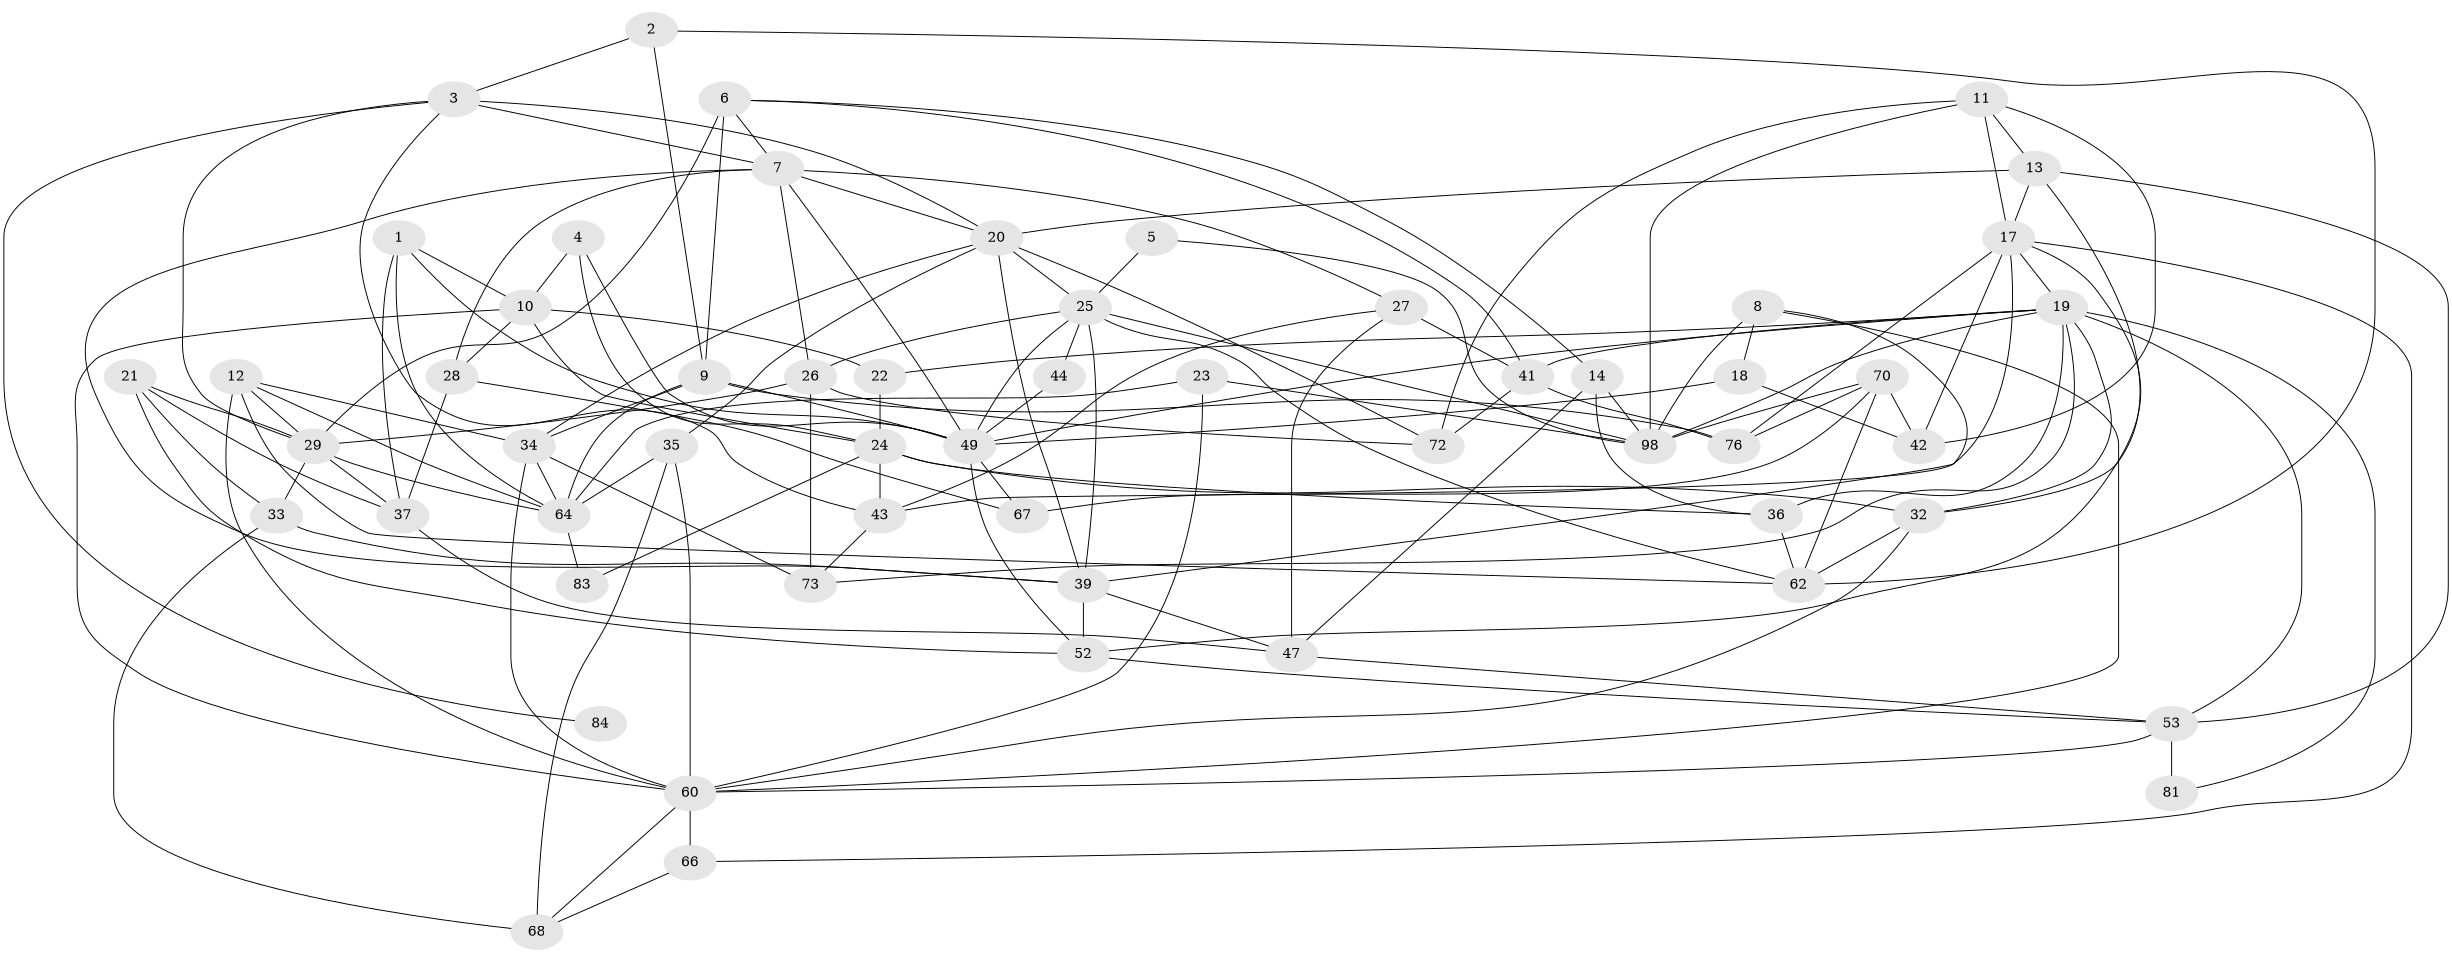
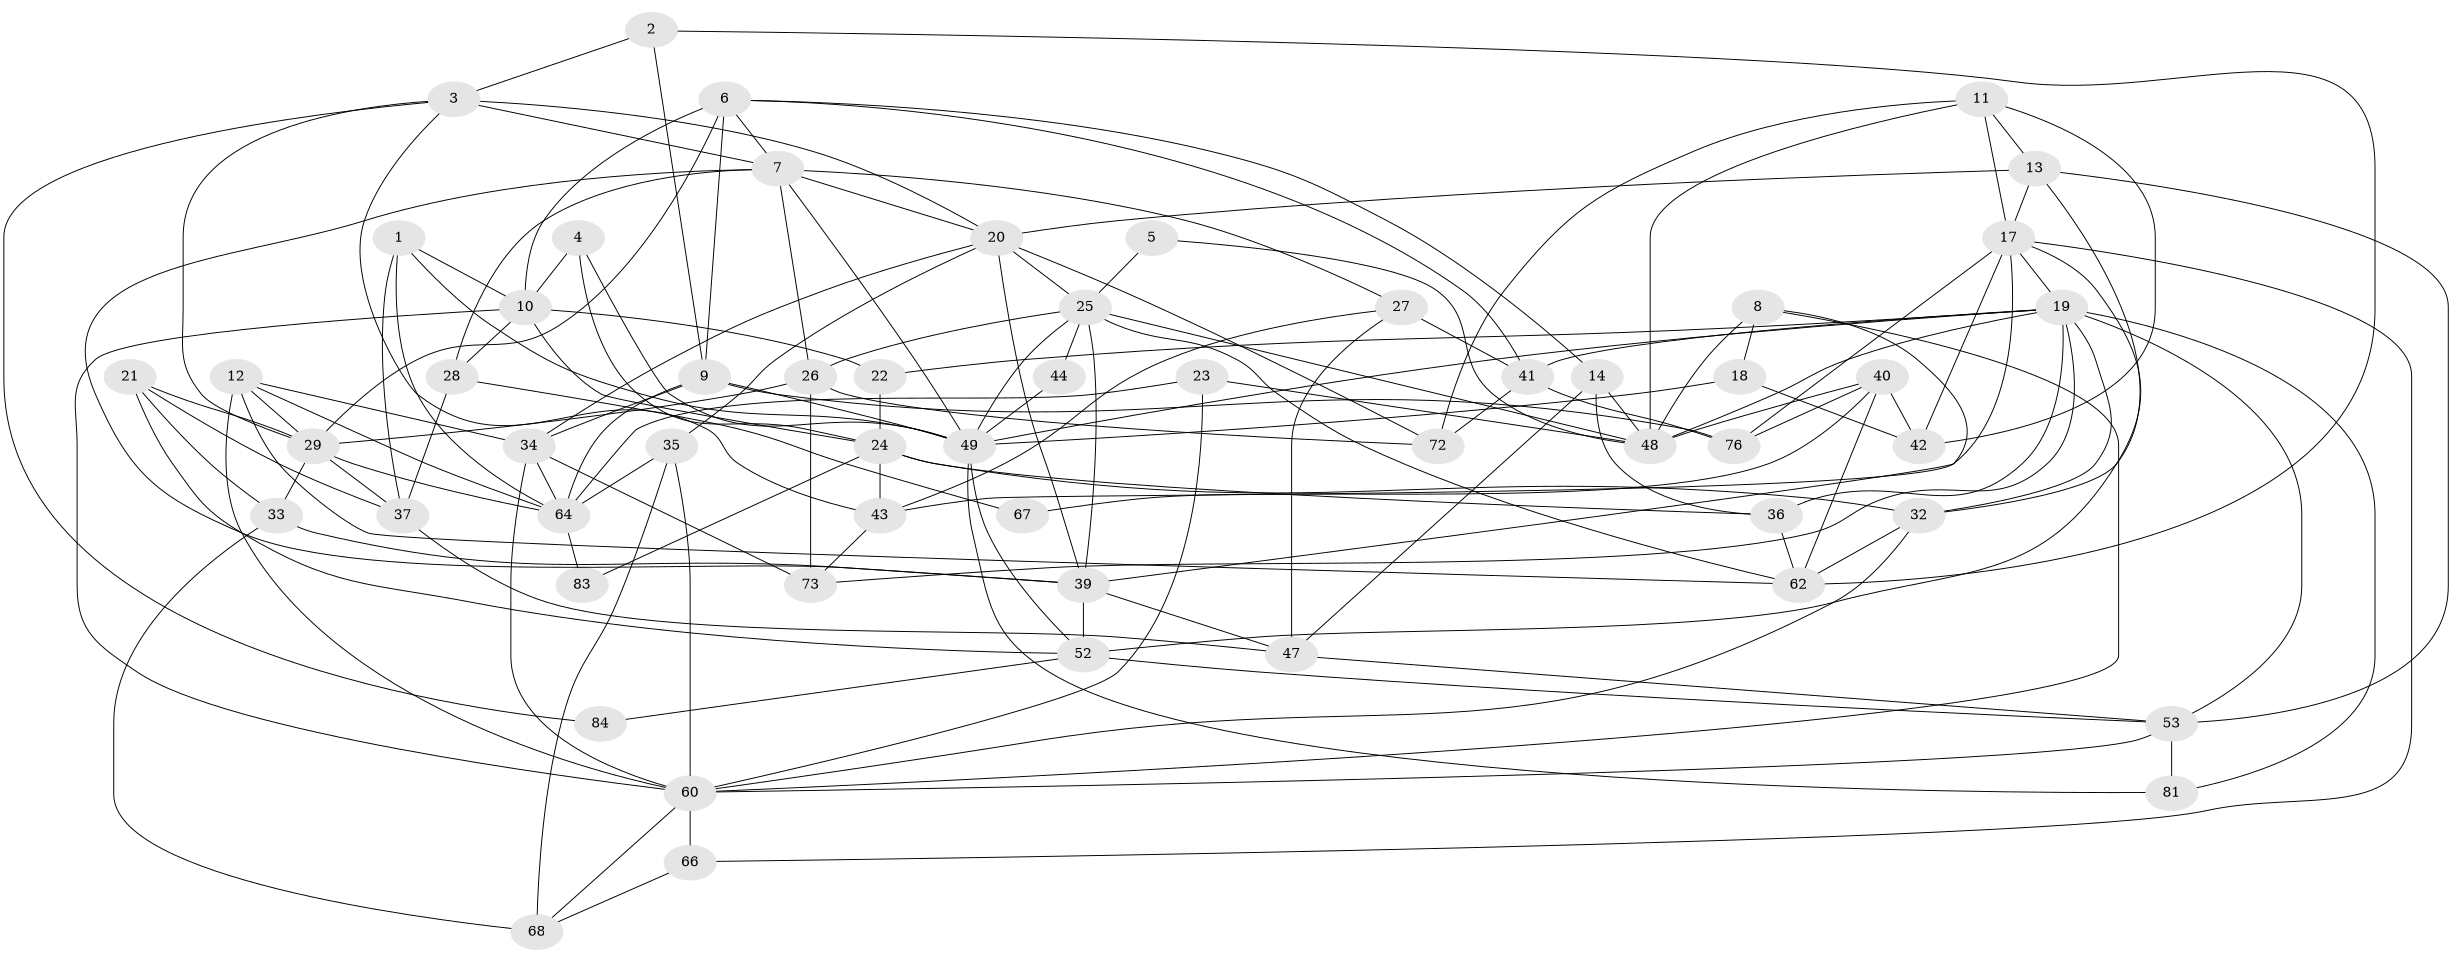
edge "6" -- "10": added
node "70": label "70" -> "40"
node "98": label "98" -> "48"
edge "49" -- "67": now "49" -- "81"
edge "52" -- "84": added
